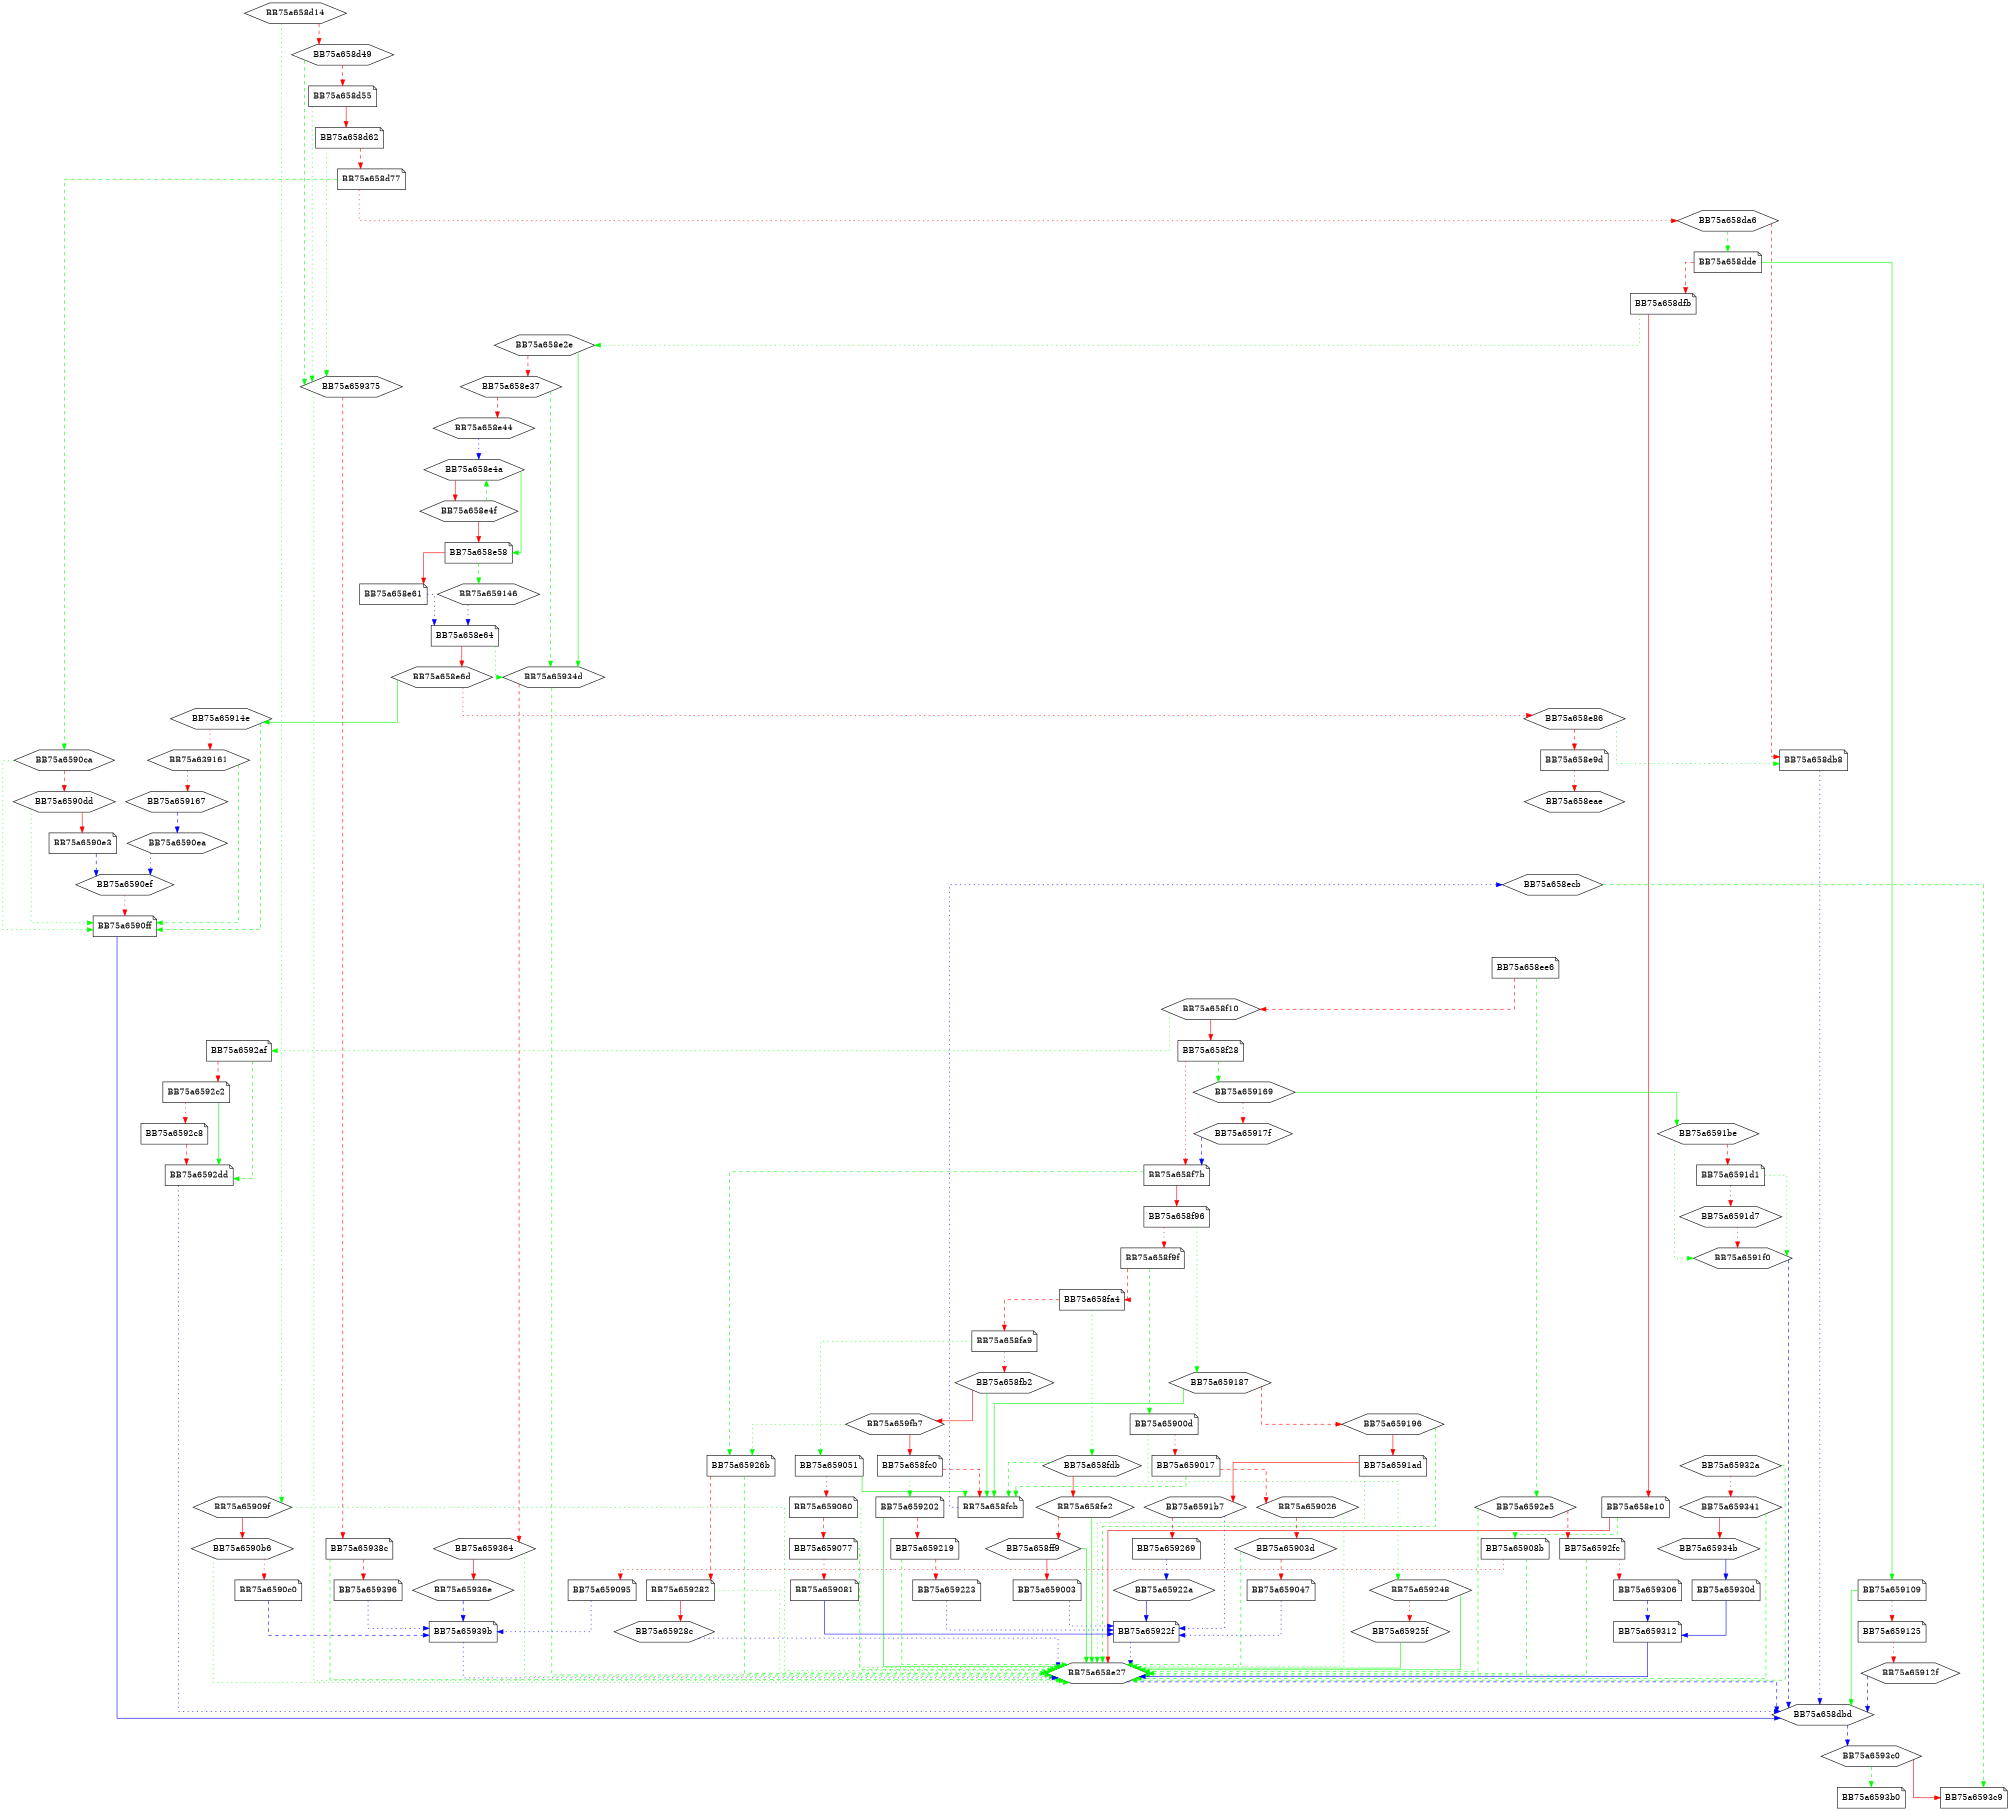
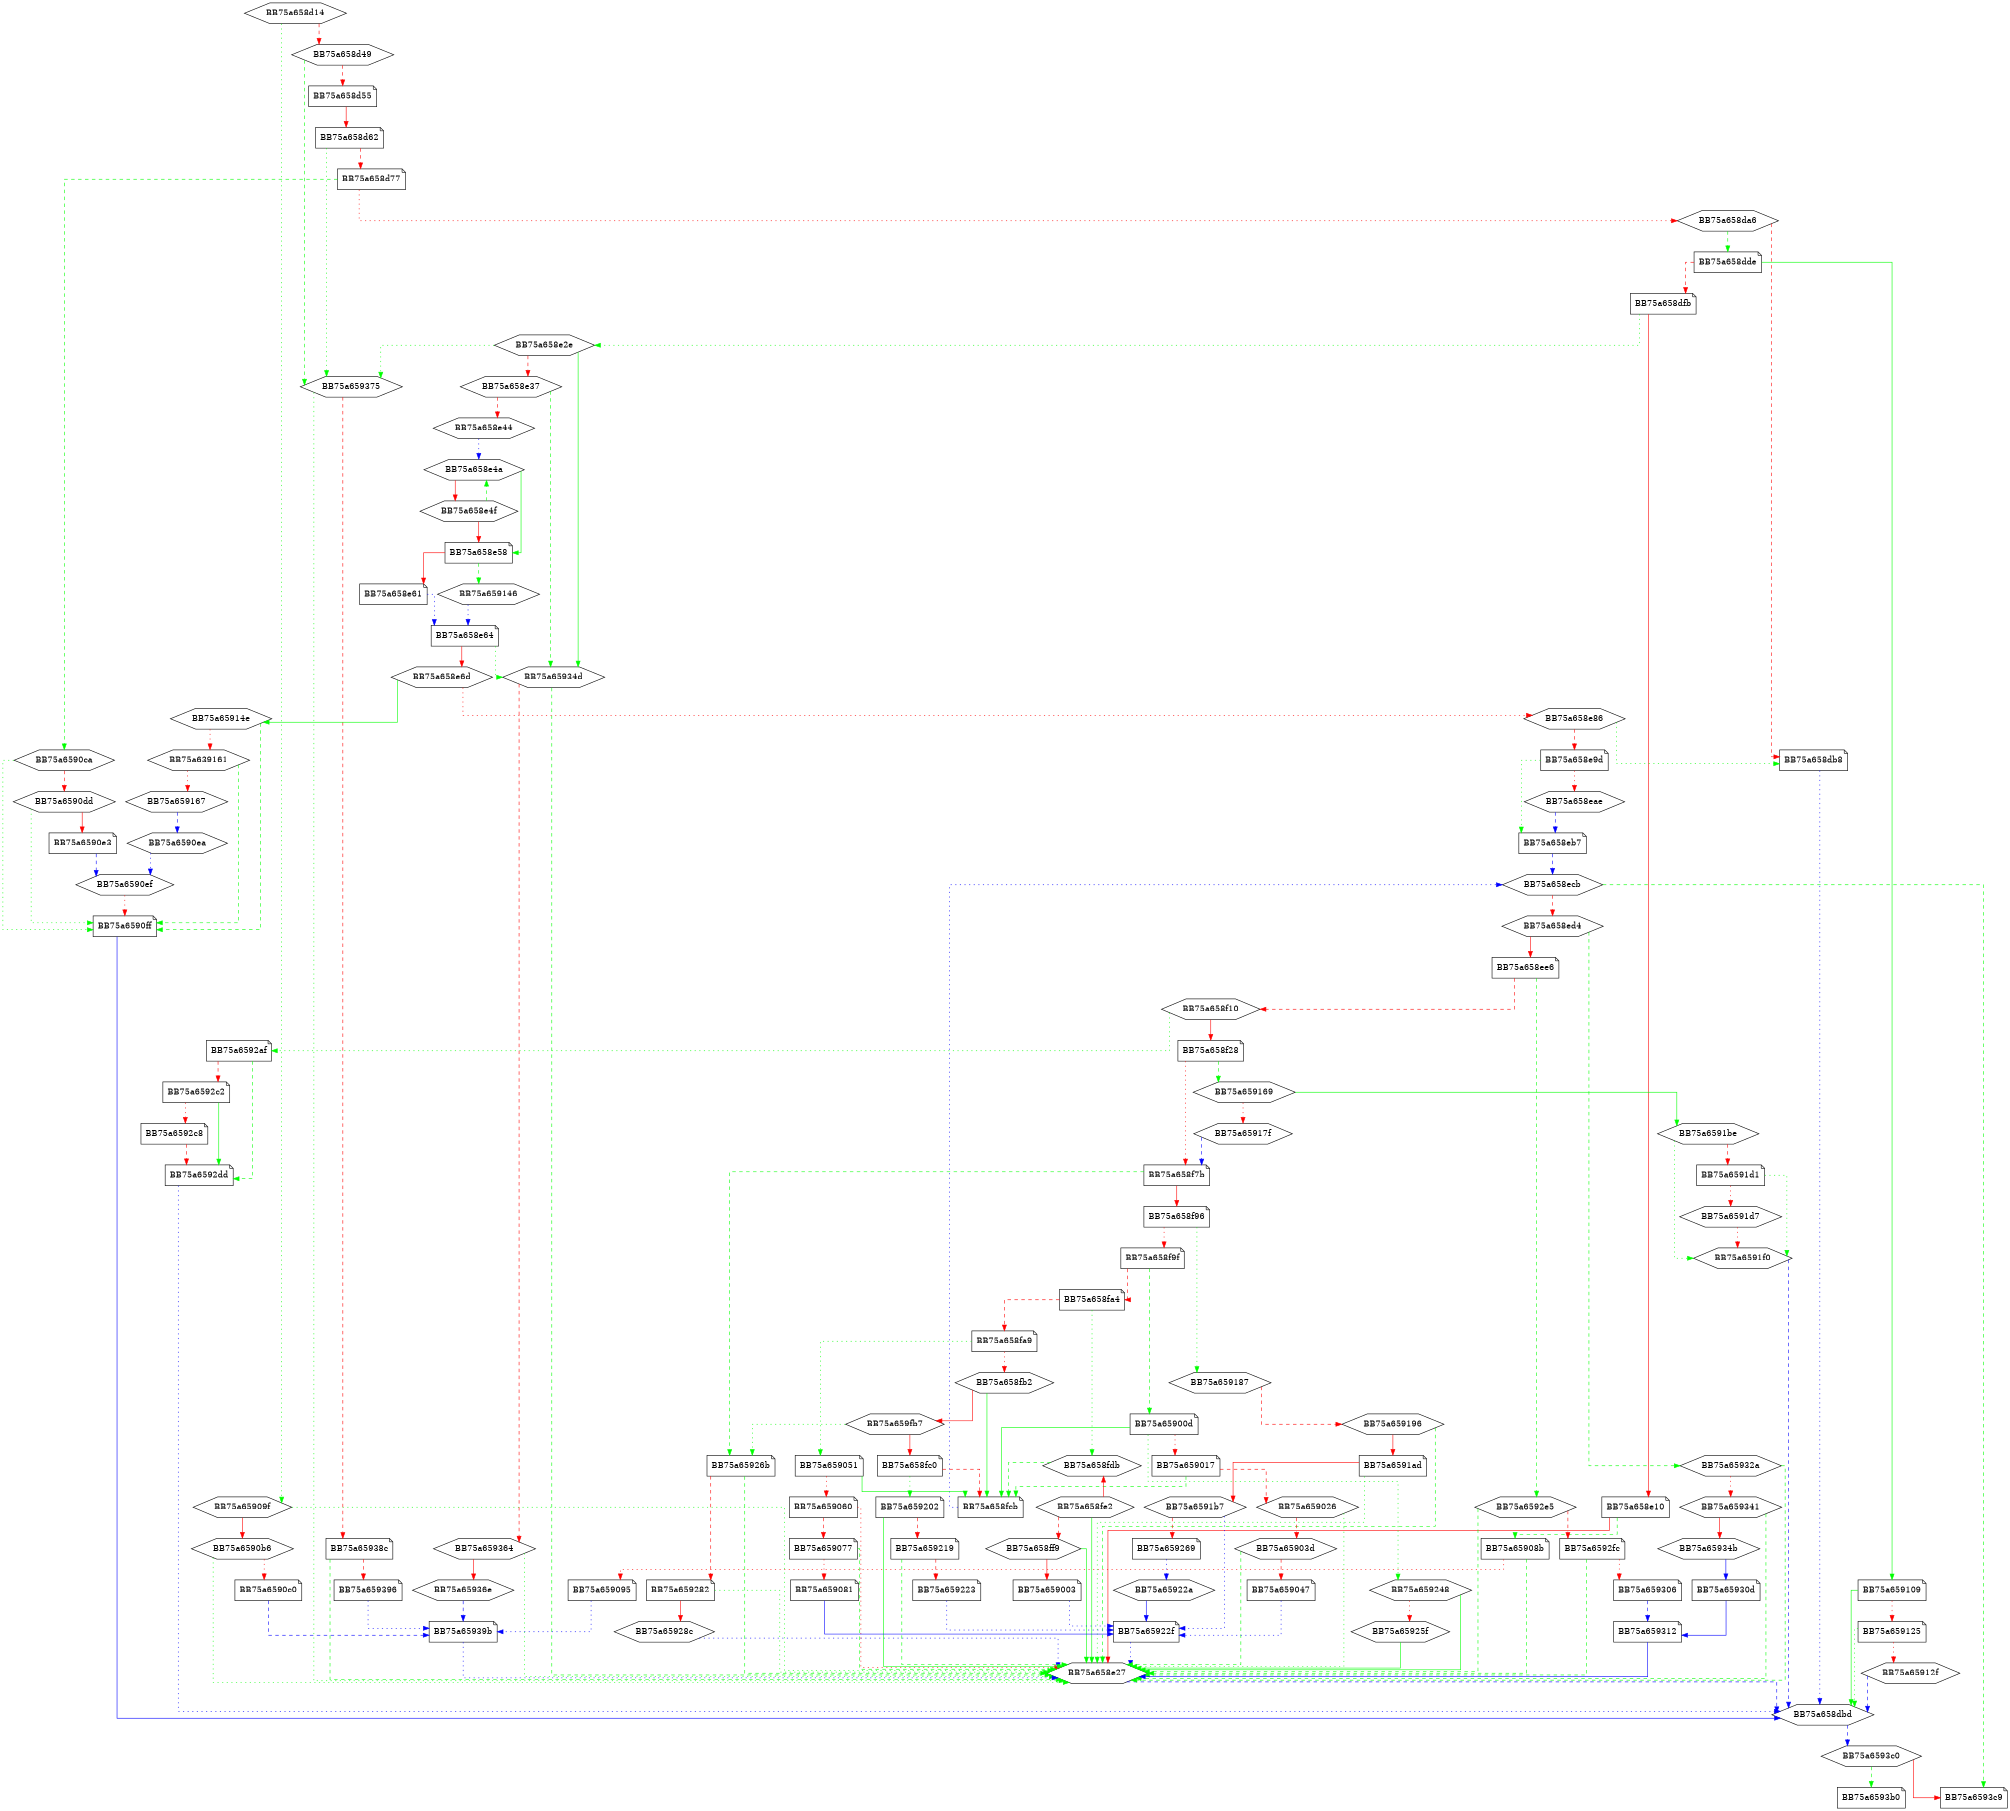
edge "BB75a658d55" -> "BB75a659375": now "BB75a658e2e" -> "BB75a659375"
node "BB75a658eb7": added
node "BB75a658ed4": added
edge "BB75a659187" -> "BB75a658fcb": now "BB75a65900d" -> "BB75a658fcb"
edge "BB75a658fdb" -> "BB75a658fe2": reversed
edge "BB75a659125" -> "BB75a658dbd": added
edge "BB75a659060" -> "BB75a658e27": color green -> red
